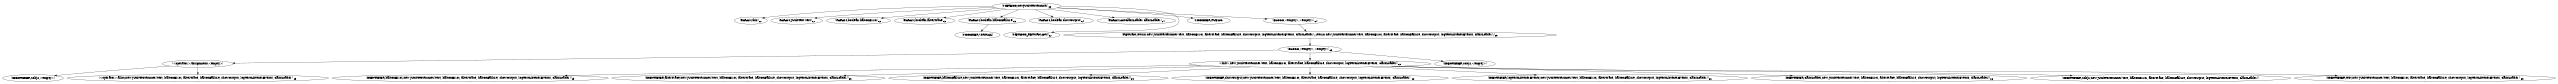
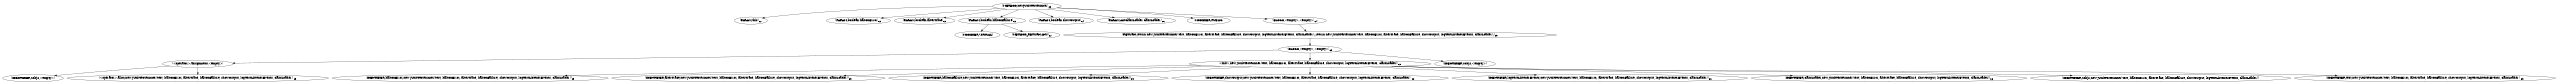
node "(PARAM,AntClassLoader classLoader)": text "64" -> "66"
node "(PARAM,JUnitTest test)": removed
edge "(METHOD,newJUnitTestRunner)" -> "(METHOD_RETURN,ANY)": now "(PARAM,boolean haltOnFailure)" -> "(METHOD_RETURN,ANY)"
